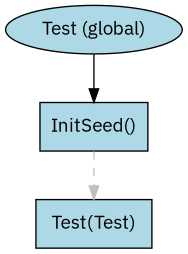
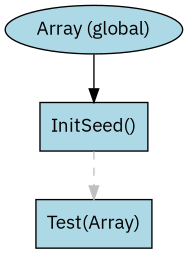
node "Test (global)": label "Test (global)" -> "Array (global)"
node "Test(Test)": label "Test(Test)" -> "Test(Array)"
